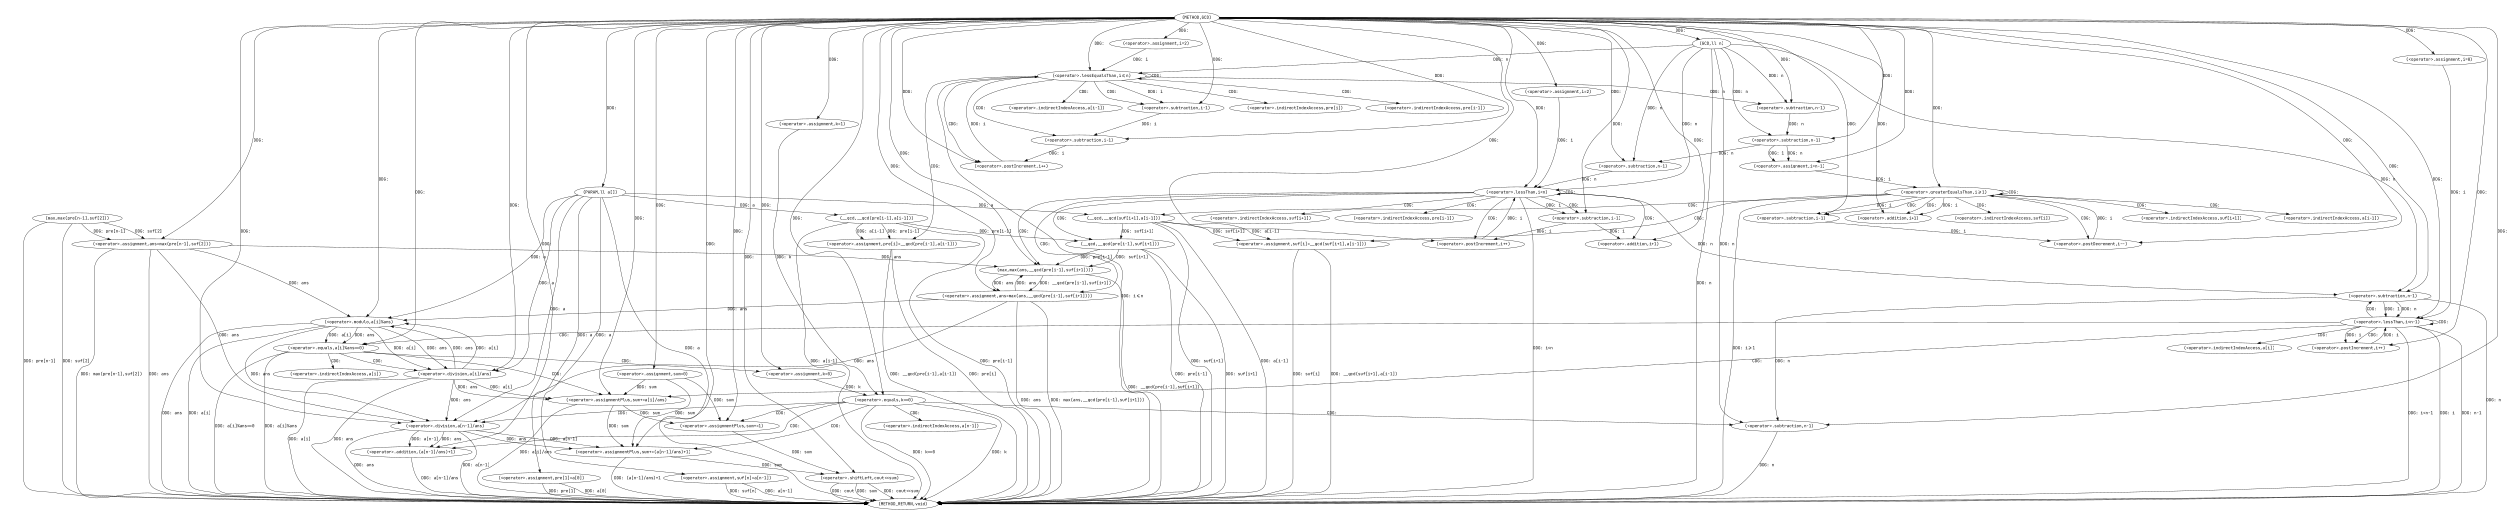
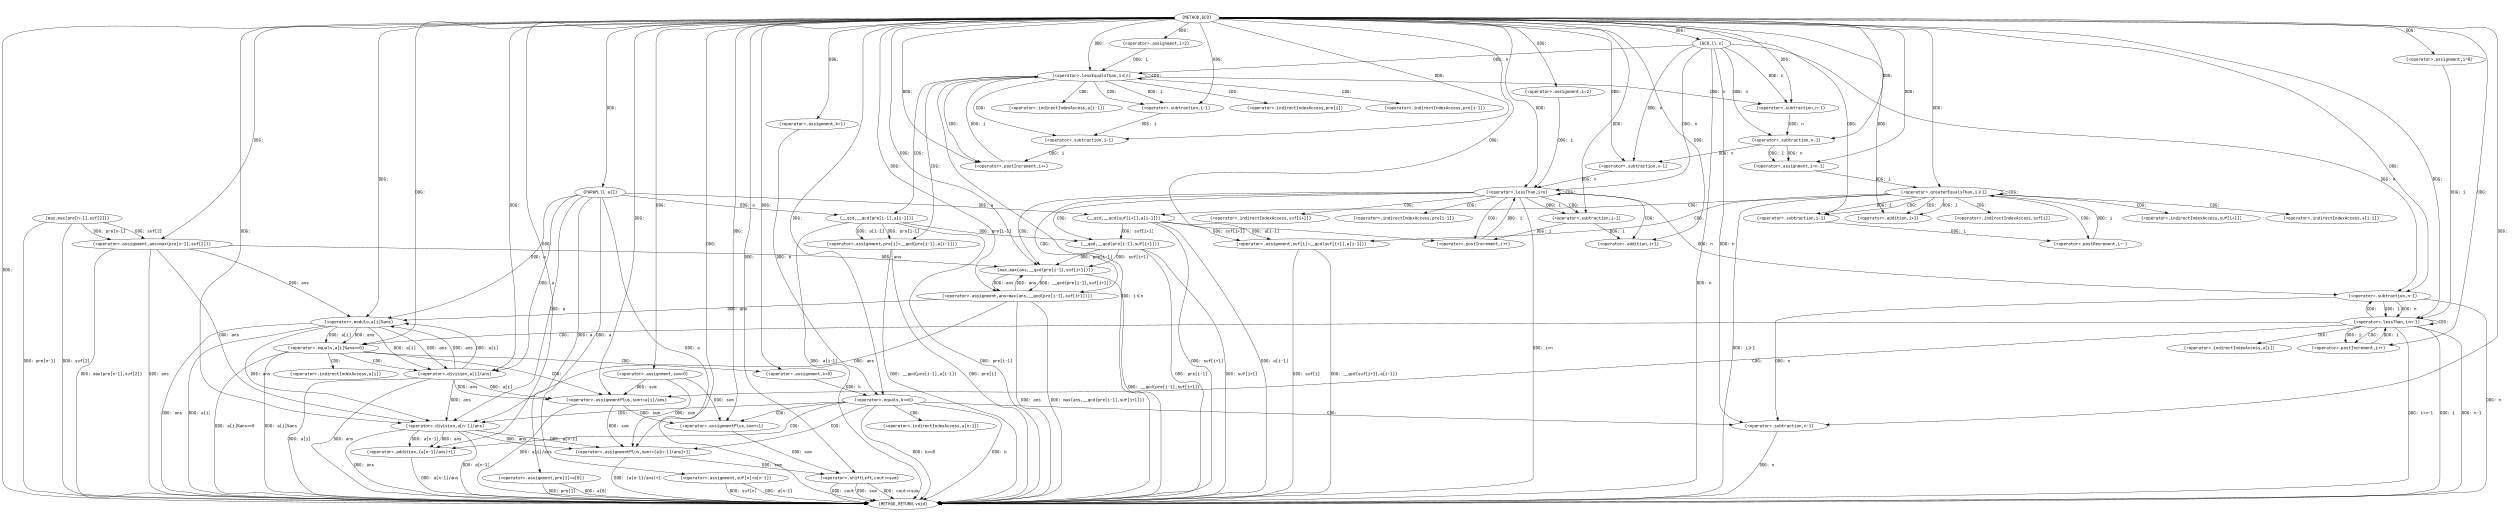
edge "(METHOD,GCD)" -> "(<operator>.postDecrement,i--)": now "(METHOD,GCD)" -> "(METHOD_RETURN,void)"
edge "(<operator>.lessEqualsThan,i<=n)" -> "(__gcd,__gcd(pre[i-1],a[i-1]))": added, label "CDG:"
